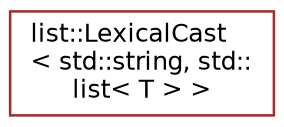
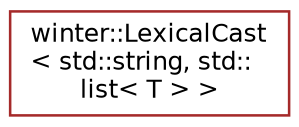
node "list::LexicalCast < std::string, std:: list< T > >": label "list::LexicalCast < std::string, std:: list< T > >" -> "winter::LexicalCast < std::string, std:: list< T > >"
